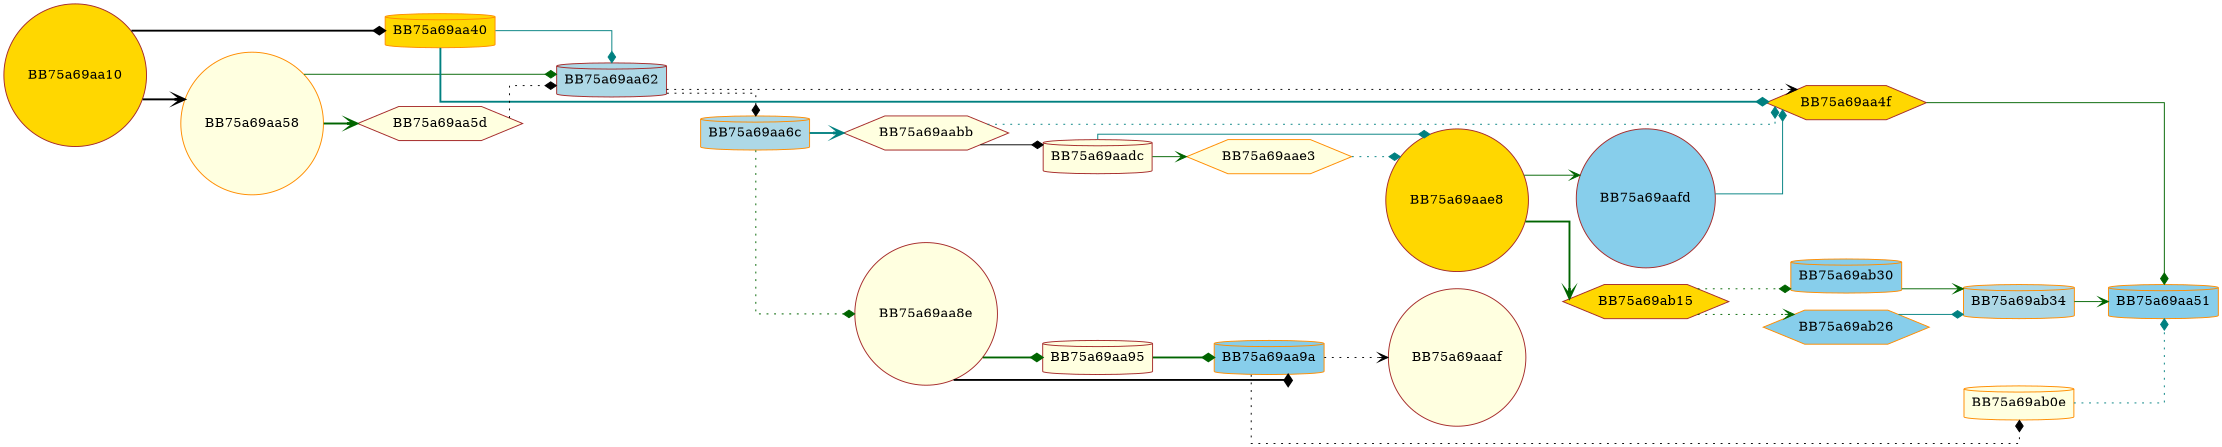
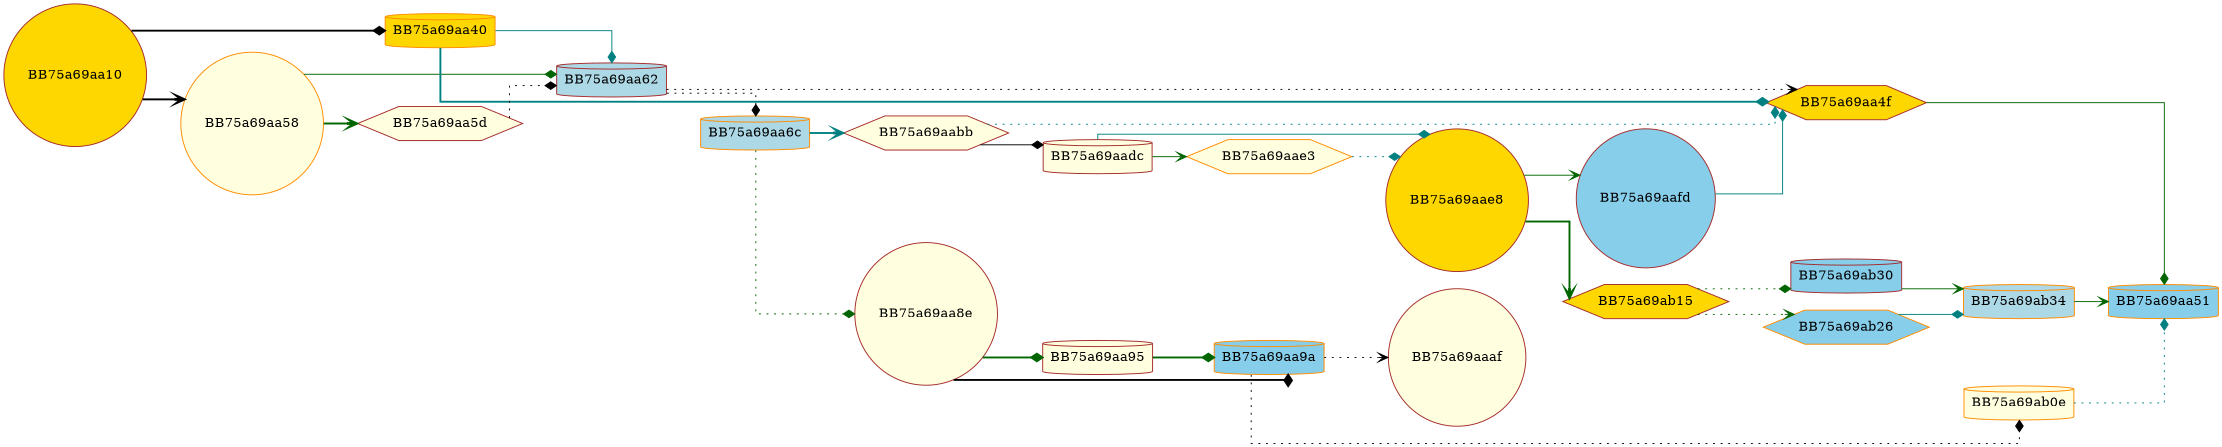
node "BB75a69ab30": color darkorange -> brown
